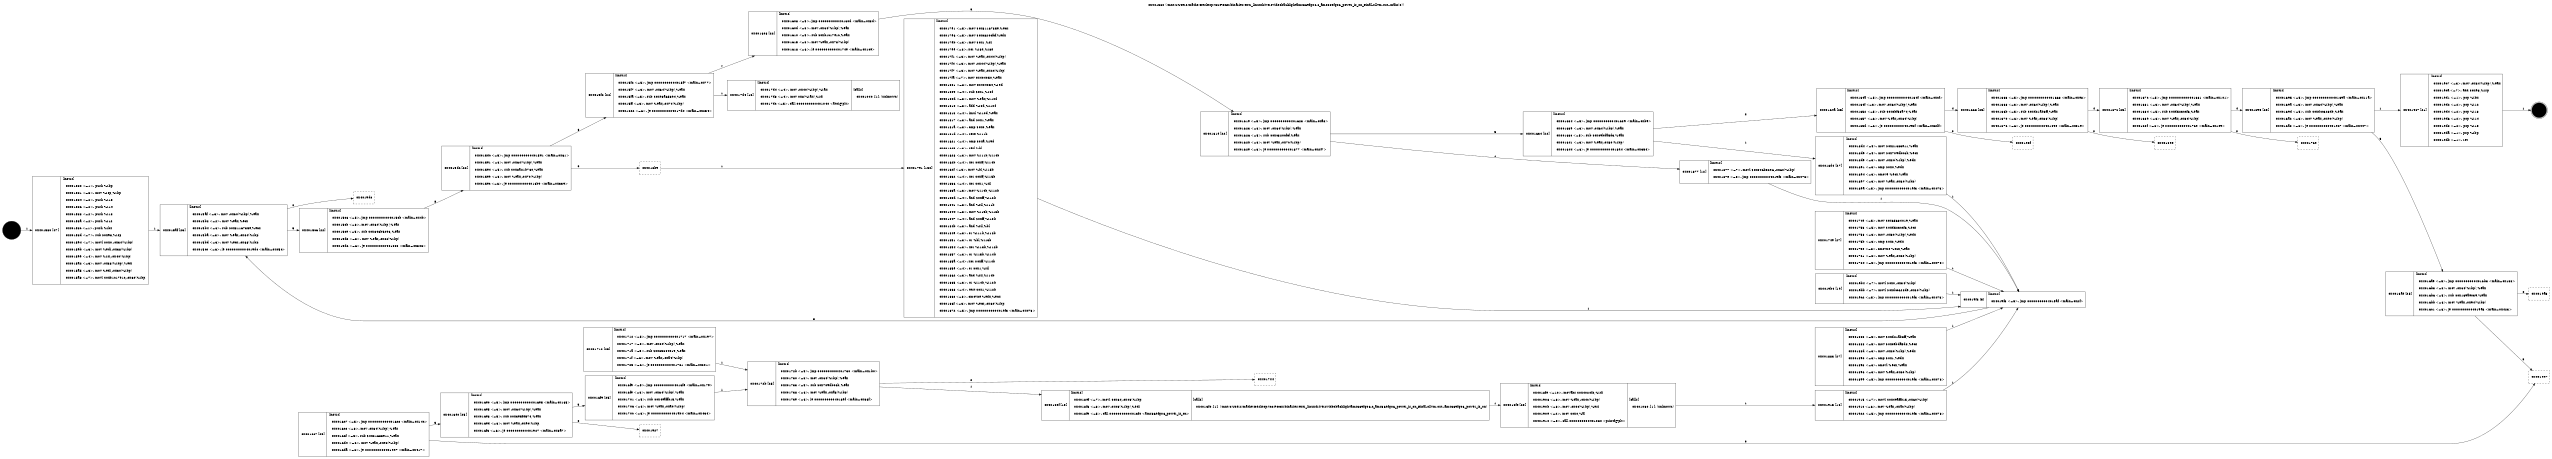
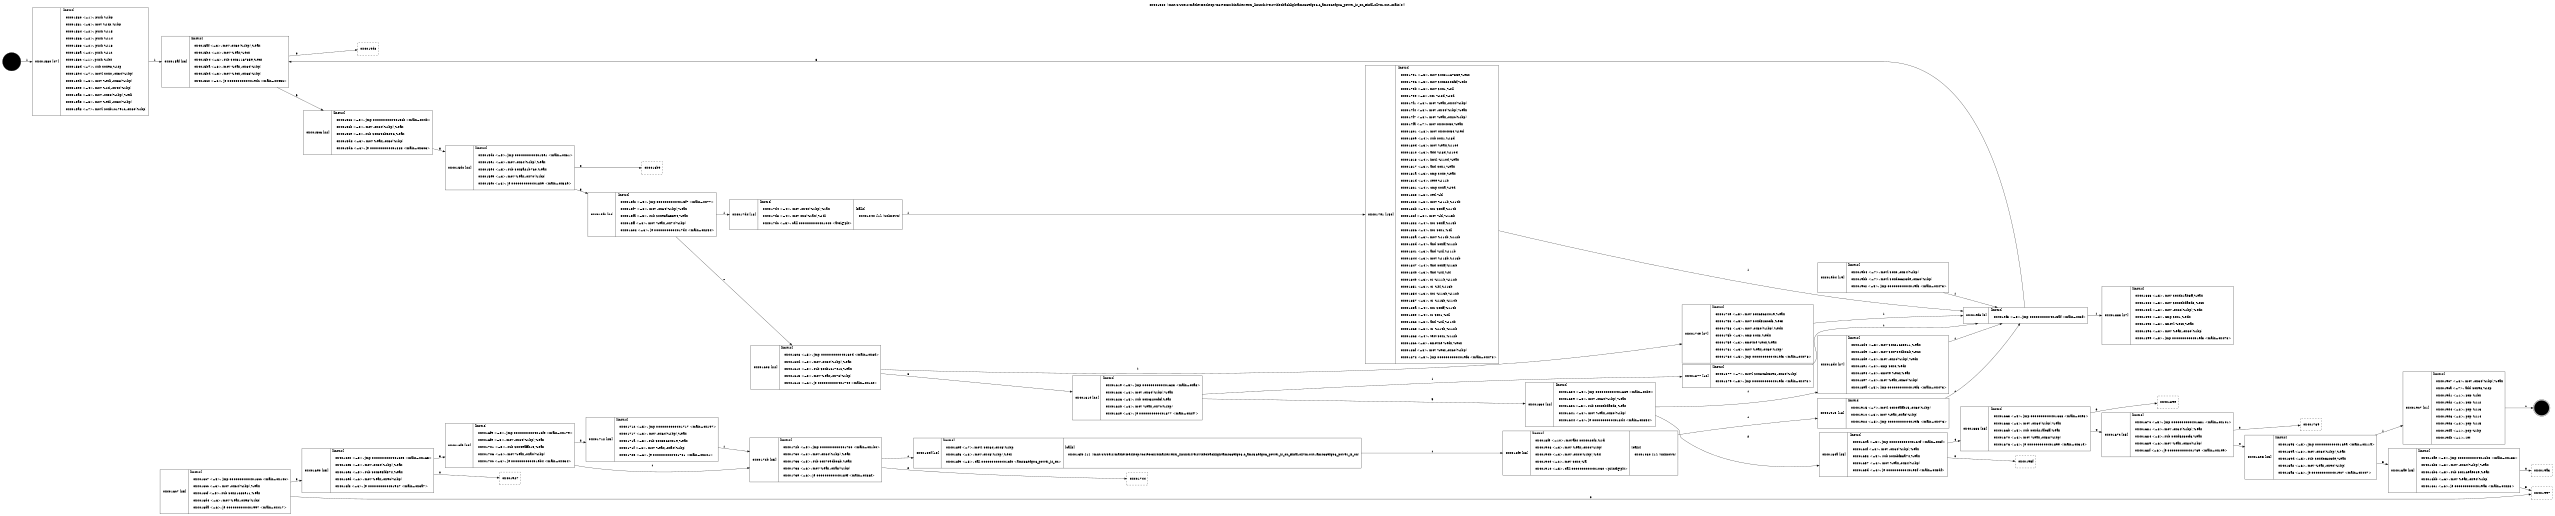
edge "0x4018b9" -> "0x4017e1 [150]": now "0x4017d4 [13]" -> "0x4017e1 [150]"
edge "0x401883 [27]" -> "0x4019f3 [5]": reversed
edge "0x401608 [22]" -> "0x40174e [27]": added, label "1"
edge "0x4016f9 [25]" -> "0x401712 [25]": added, label "2"
